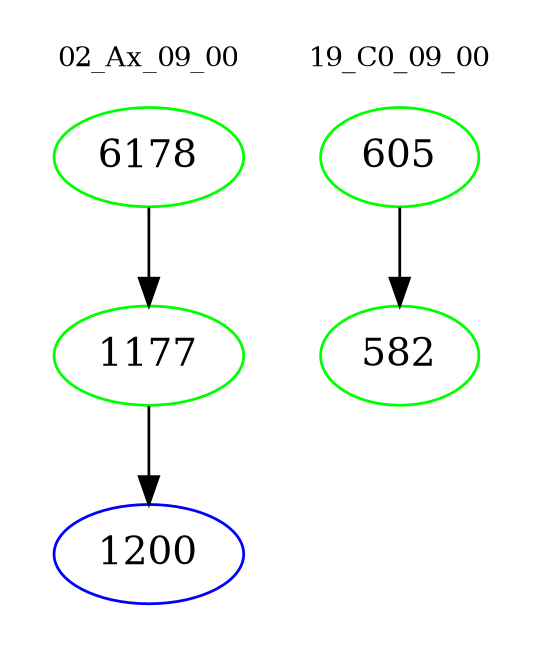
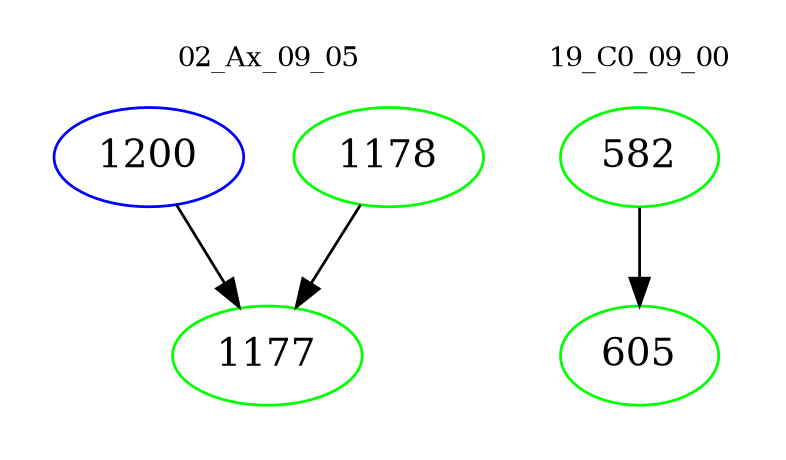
cluster "02_Ax_09_00": label "02_Ax_09_00" -> "02_Ax_09_05"
node "6178": label "6178" -> "1178"
edge "605" -> "582": reversed
edge "1177" -> "1200": reversed
